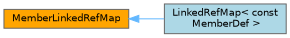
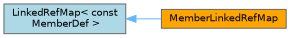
edge "LinkedRefMap< const MemberDef >" -> "MemberLinkedRefMap": reversed
